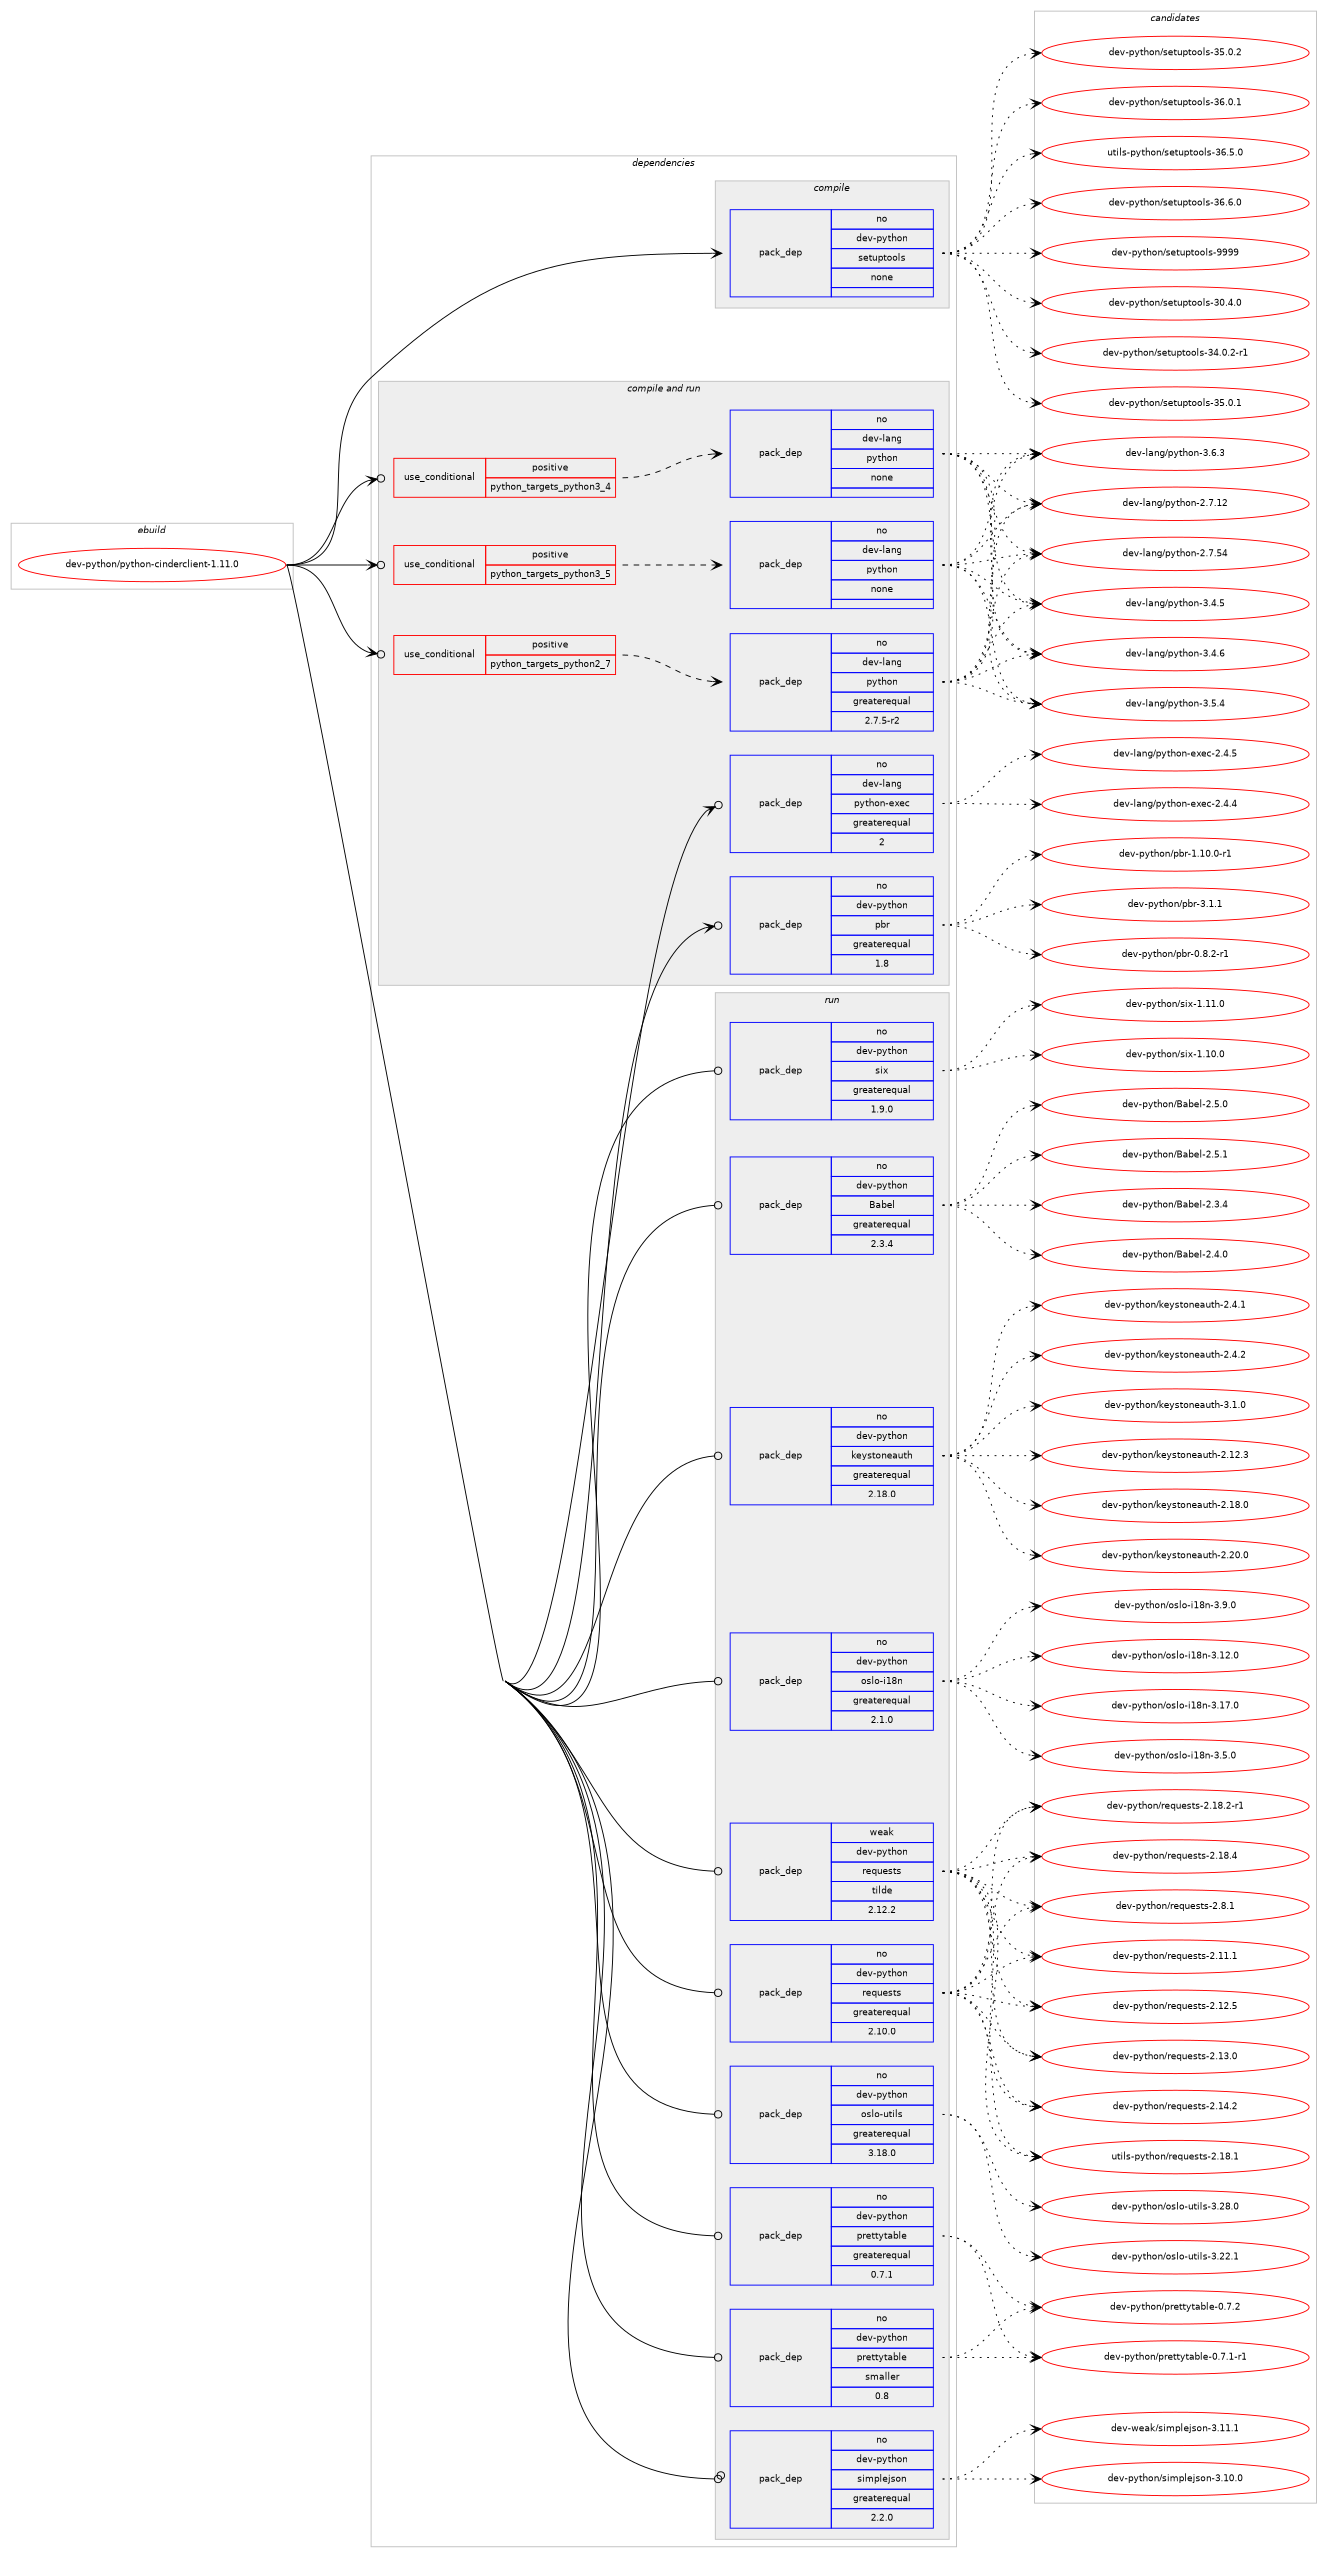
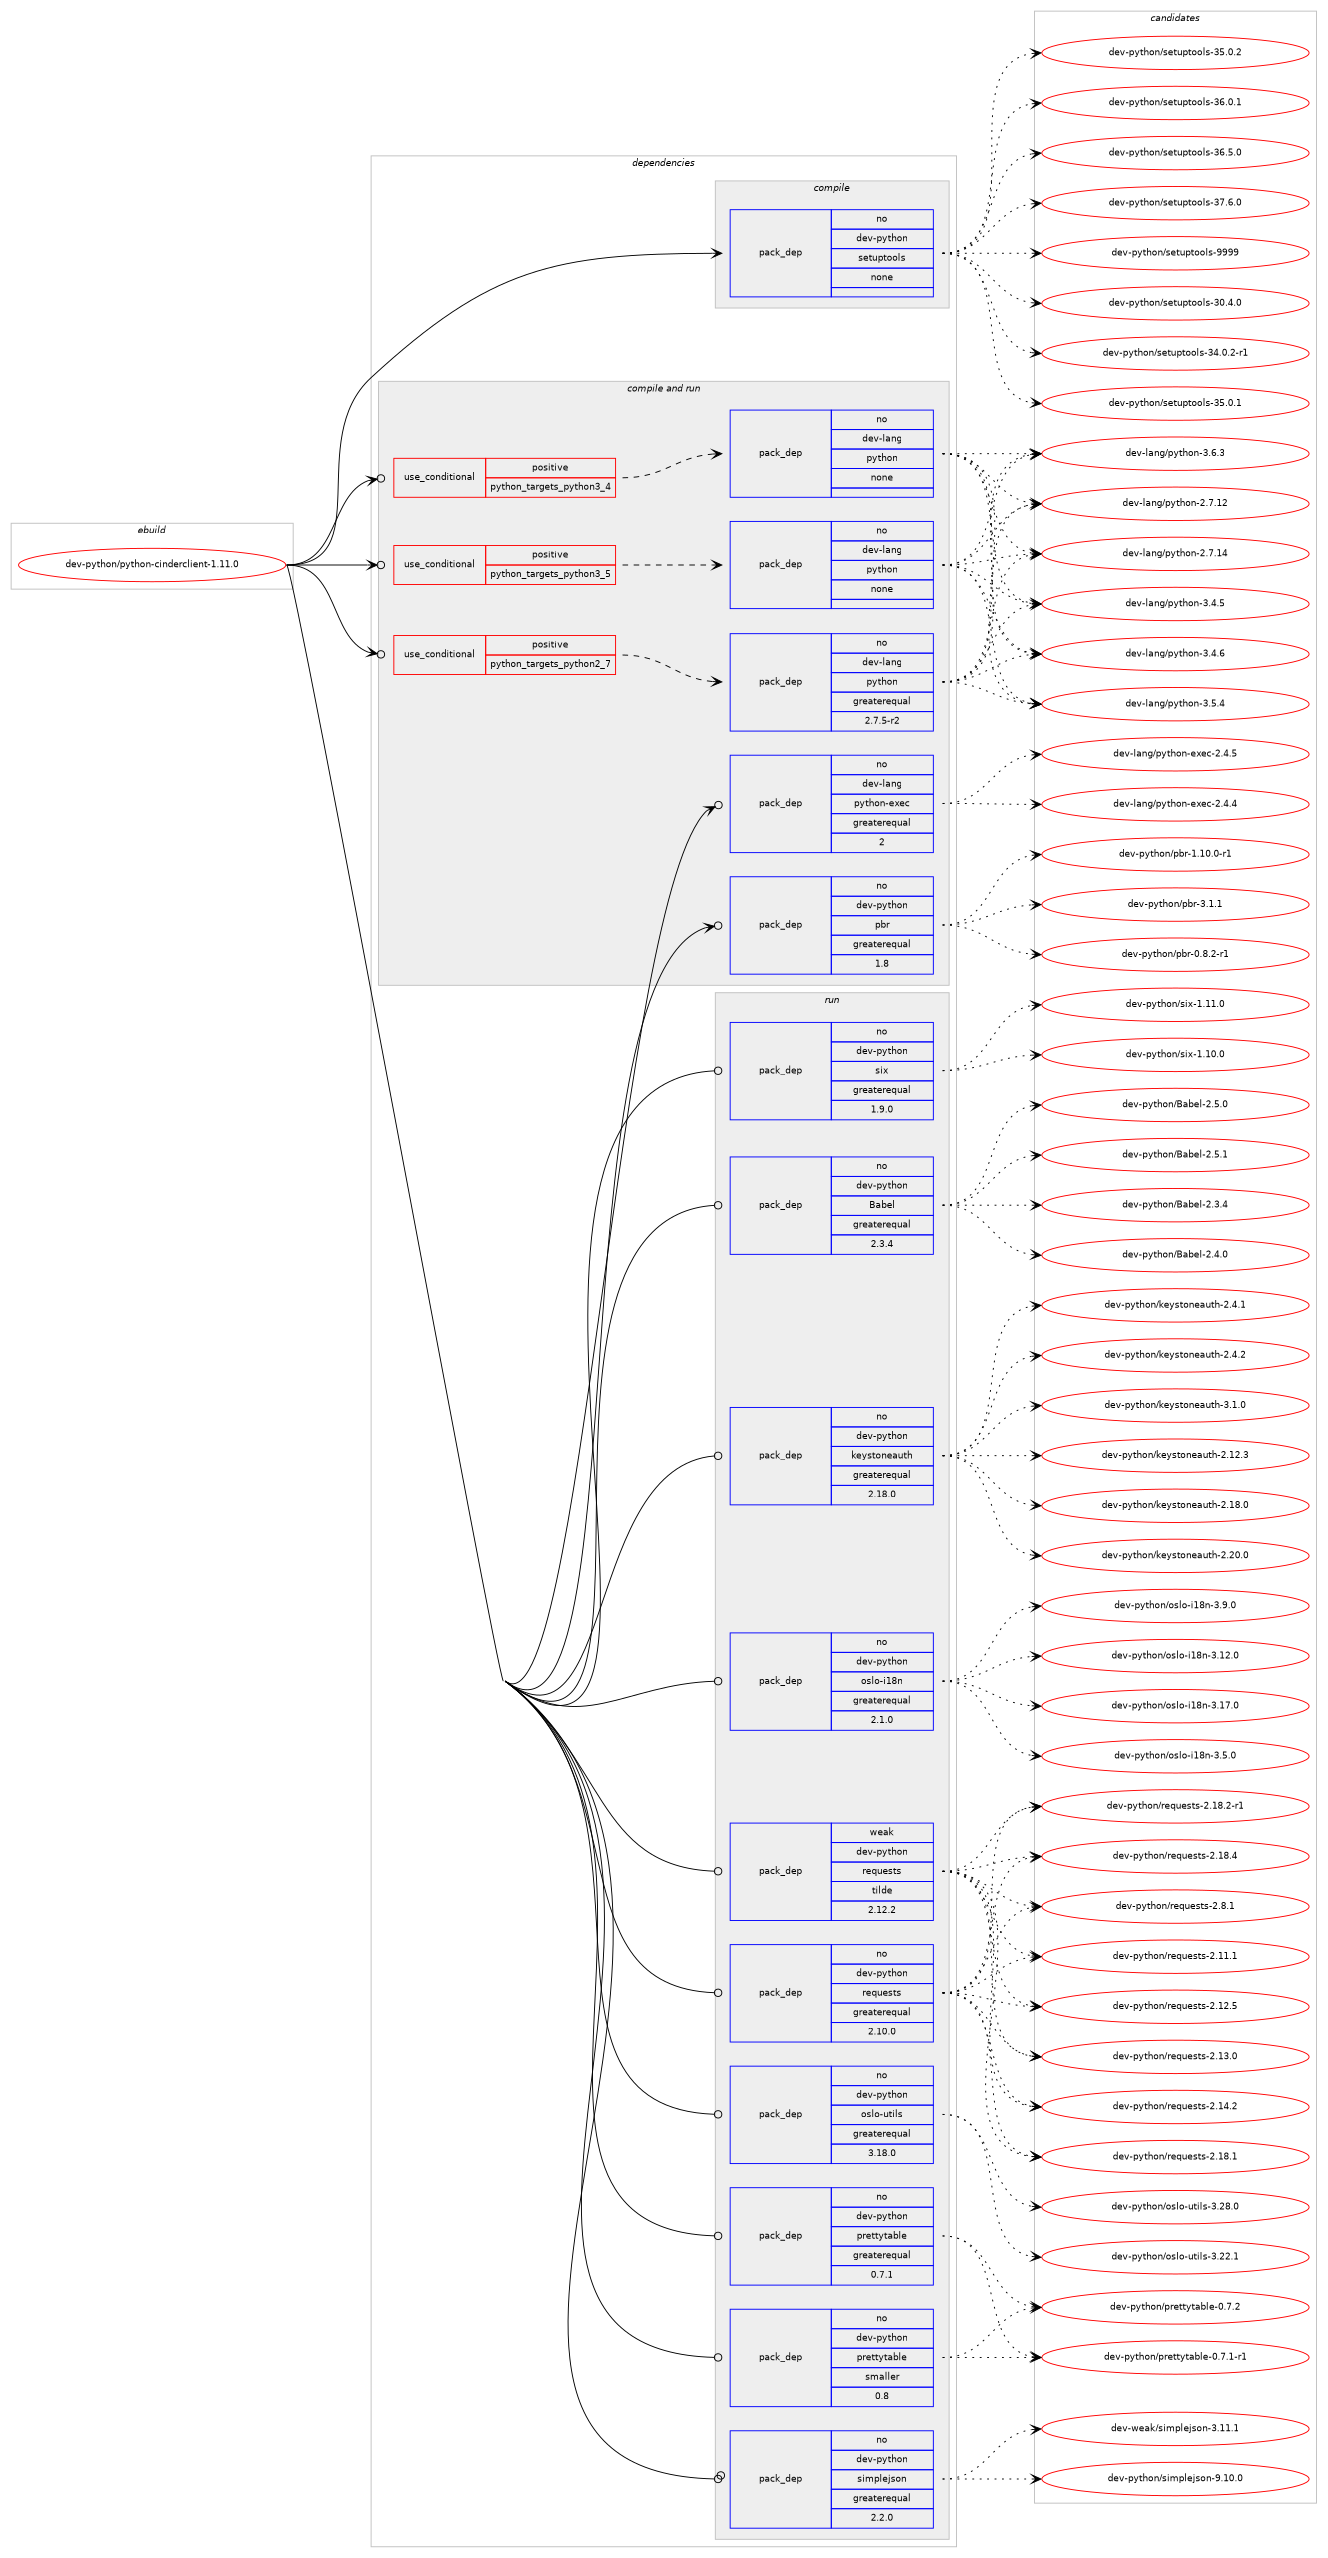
node "utils-python/setuptools-36.5.0": label "utils-python/setuptools-36.5.0" -> "dev-python/setuptools-36.5.0"
node "dev-python/setuptools-36.6.0": label "dev-python/setuptools-36.6.0" -> "dev-python/setuptools-37.6.0"
node "dev-lang/python-2.7.54": label "dev-lang/python-2.7.54" -> "dev-lang/python-2.7.14"
node "utils-python/requests-2.18.1": label "utils-python/requests-2.18.1" -> "dev-python/requests-2.18.1"
node "dev-python/simplejson-3.10.0": label "dev-python/simplejson-3.10.0" -> "dev-python/simplejson-9.10.0"
